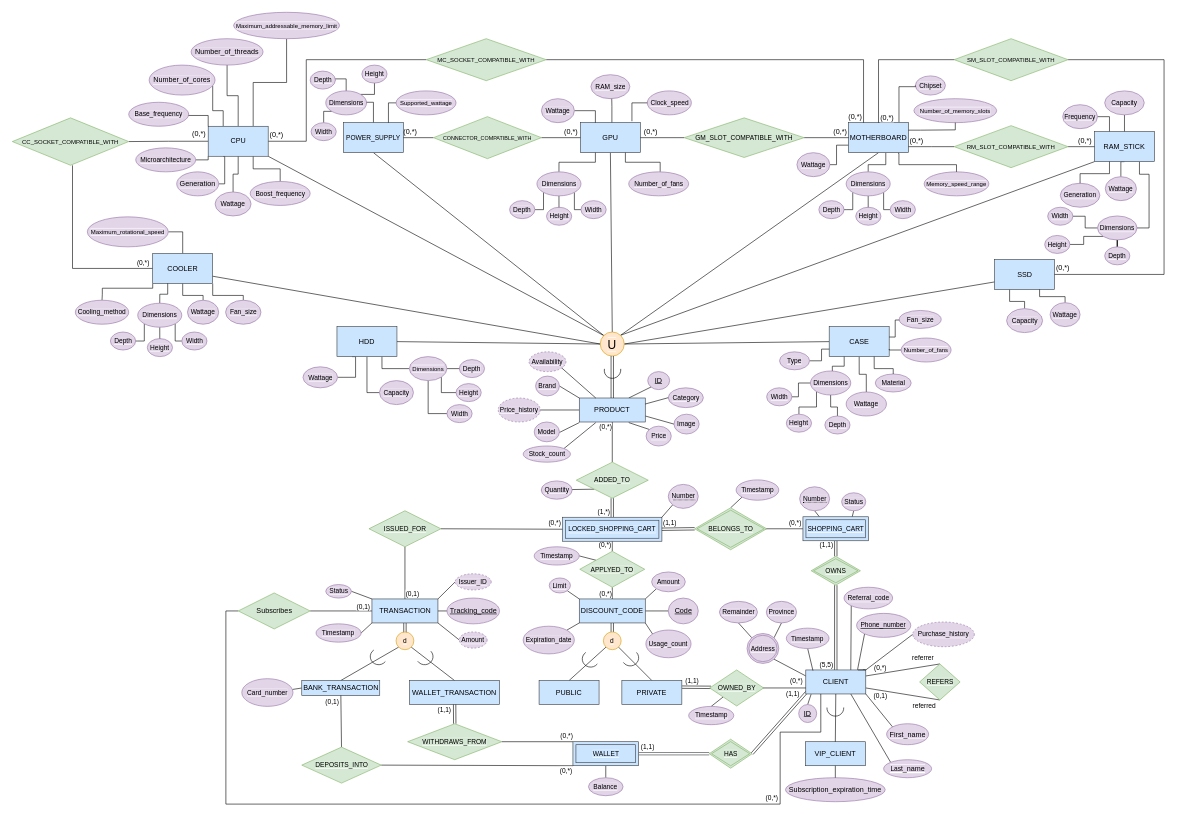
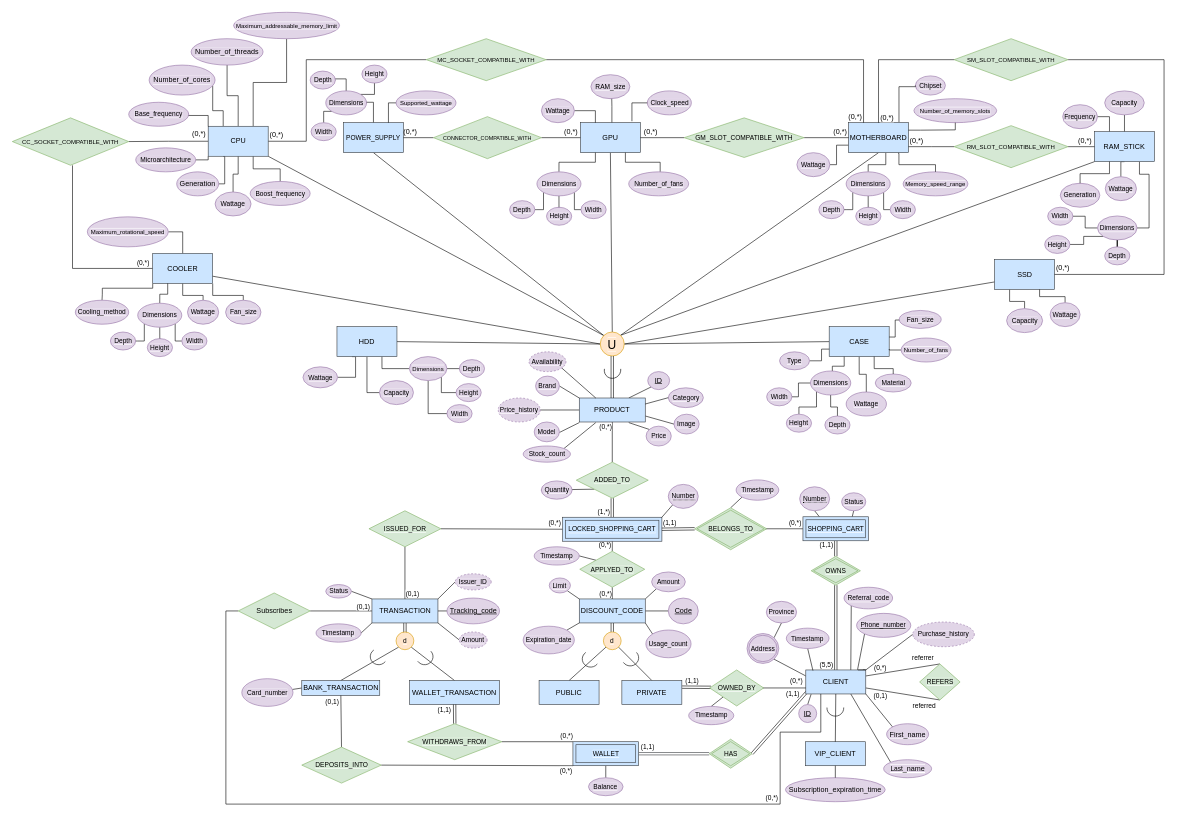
node "Memory_speed_range": moved (957, 184) -> (936, 184)
node "Remainder": removed
edge "Remainder" -- "Address": removed
